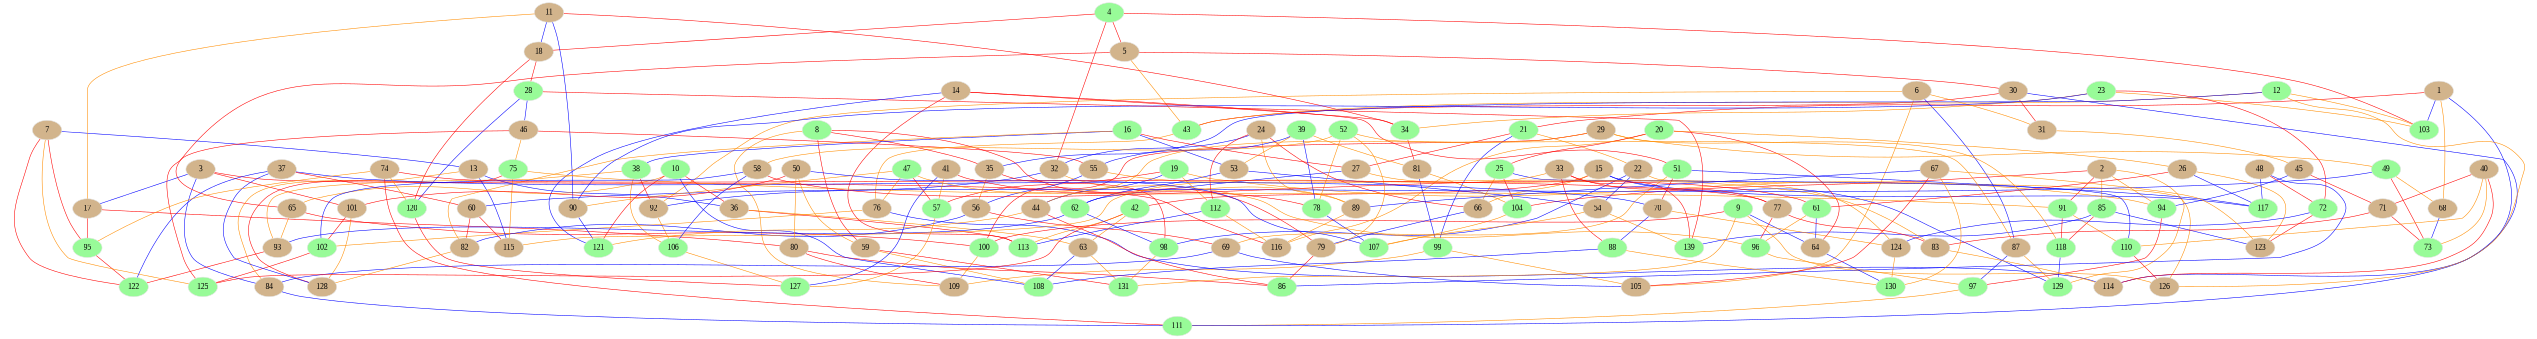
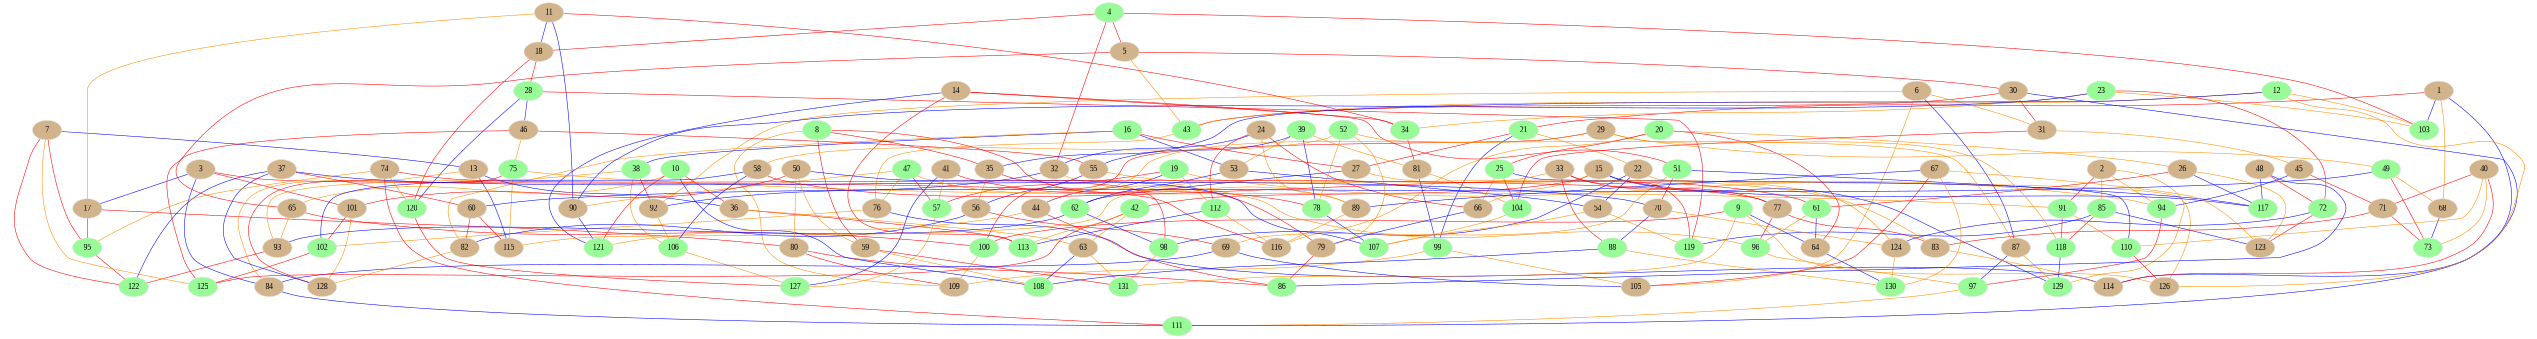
edge "2" -- "104": now "31" -- "104"
node "139": label "139" -> "119"
